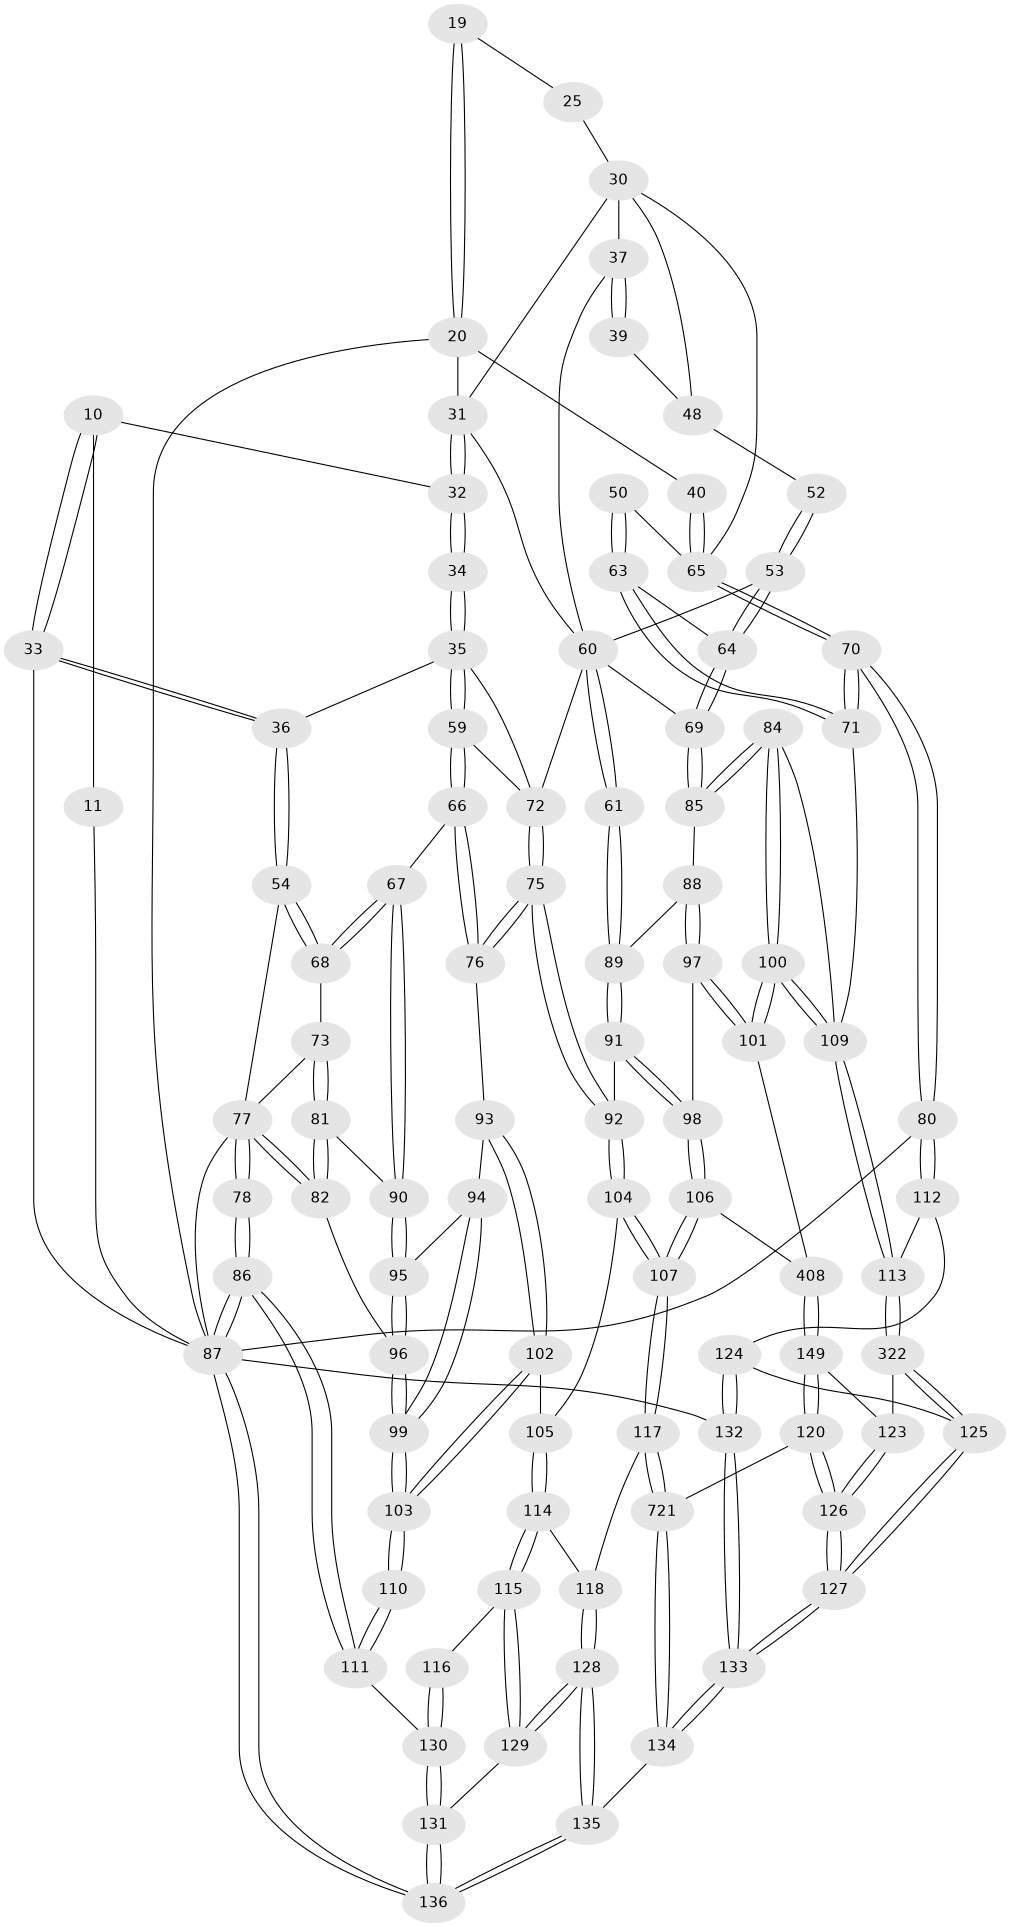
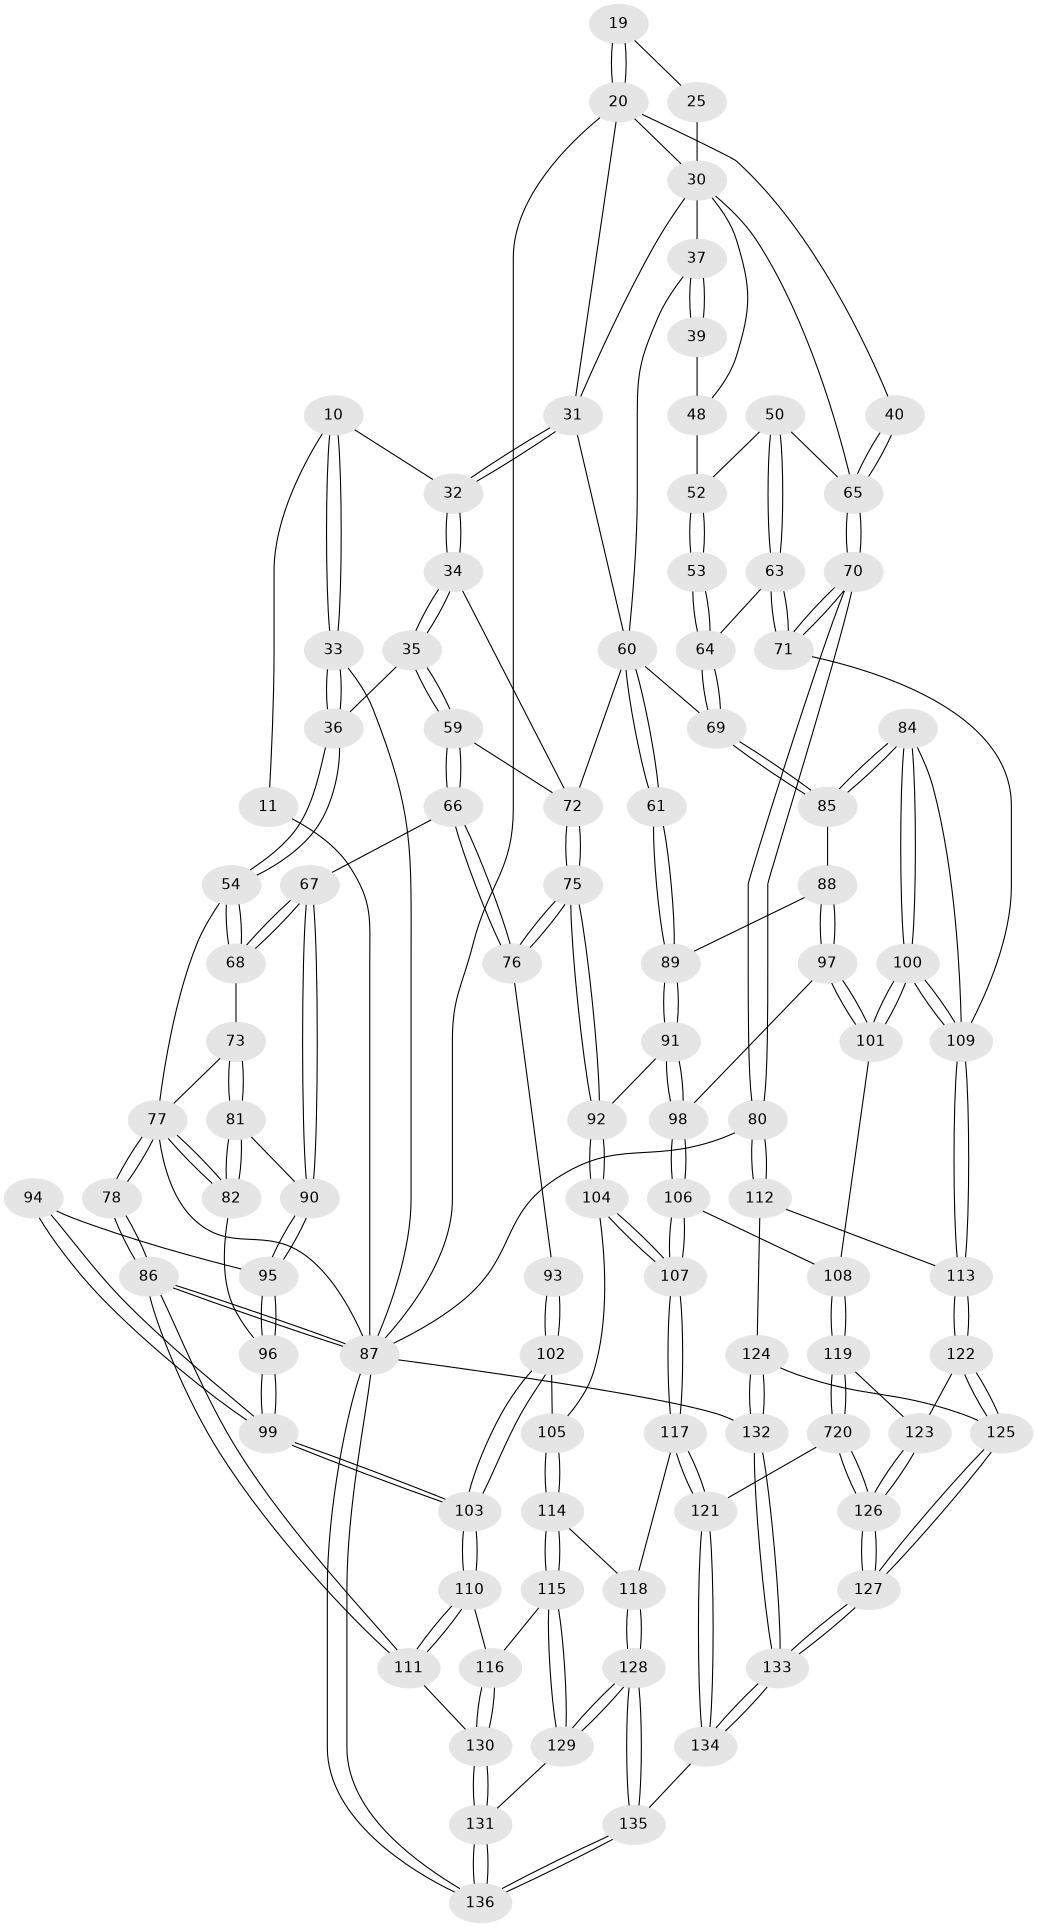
edge "20" -- "30": added
edge "50" -- "52": added
edge "53" -- "60": removed
edge "35" -- "72": now "34" -- "72"
edge "93" -- "94": removed
node "408": label "408" -> "108"
node "149": label "149" -> "119"
node "322": label "322" -> "122"
node "120": label "120" -> "720"
node "721": label "721" -> "121"
edge "110" -- "116": added
